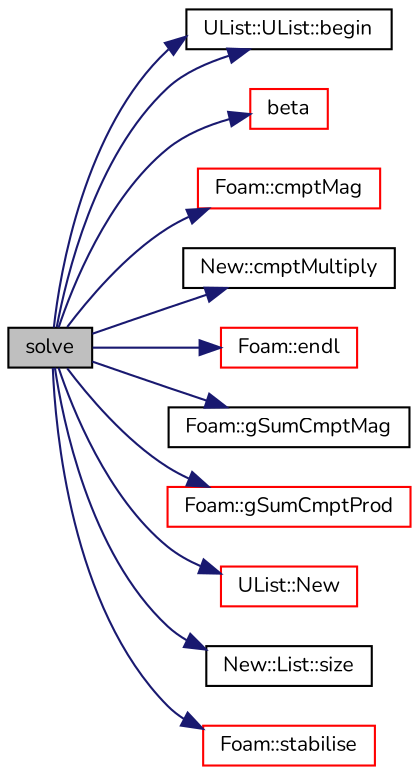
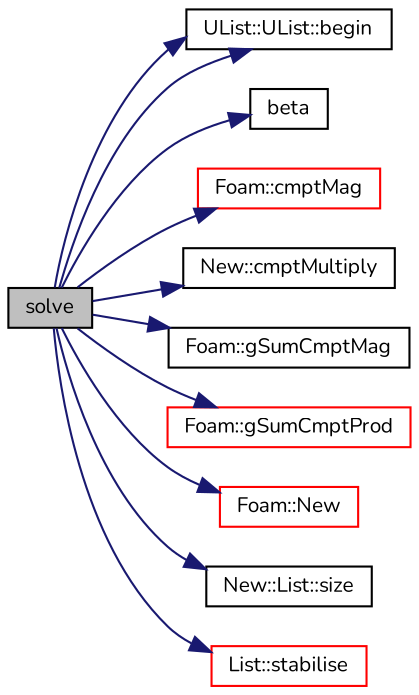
node "beta": color red -> black
node "Foam::endl": removed
node "UList::New": label "UList::New" -> "Foam::New"
node "Foam::stabilise": label "Foam::stabilise" -> "List::stabilise"
